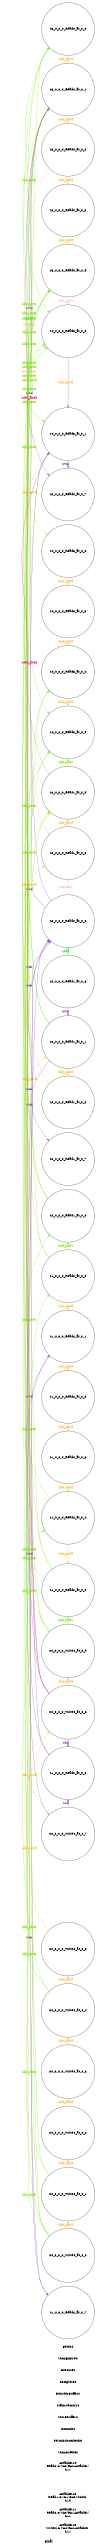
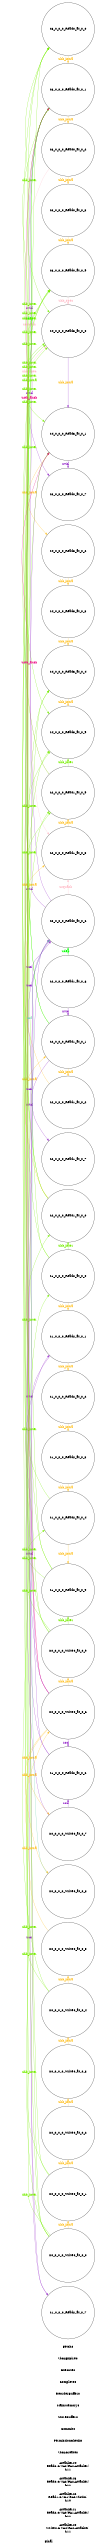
node "n0_0_0_0_Write0_at_0_8": added
node "Attacker.I3 Read0.C VA2(PA2:Attacker) L11": added
